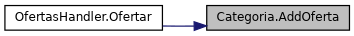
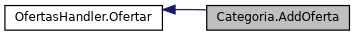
edge "OfertasHandler.Ofertar" -> "Categoria.AddOferta": reversed
